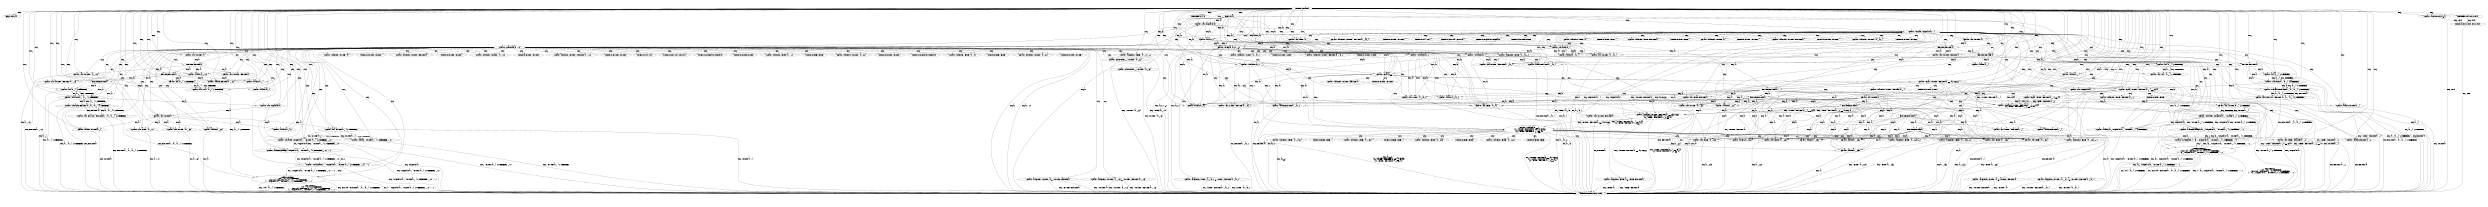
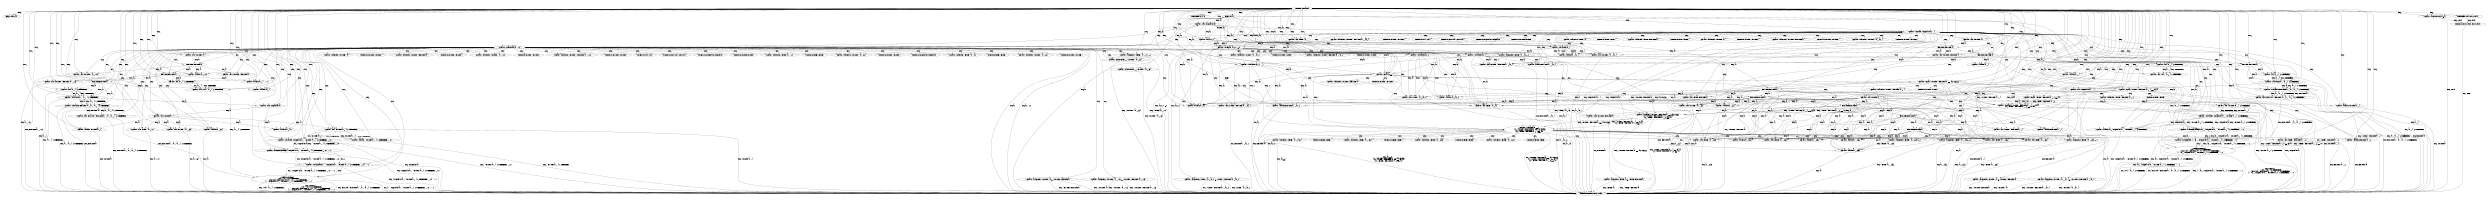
edge "(PARAM,int a2)" -> "(<operator>.and,a2 & 2)": label "DDG: a2" -> "DWORD: a2"
edge "(METHOD,IGDstartelt)" -> "(<operator>.cast,(_BYTE *)(a1 + 2436))": label "DDG: 101" -> "DDG: "
edge "(<operator>.notEquals,(a2 & 2) != 0)" -> "(<operator>.addition,HIDWORD(a1) + a2 - 2)": label "CDG: " -> "BYTE: "
node "(<operator>.addition,HIDWORD(a1) + 123)": removed
edge "(<operator>.assignment,*(_BYTE *)(a1 + 2692) = 0)" -> "(METHOD_RETURN,__int64 __cdecl)": now "(<operator>.assignment,*(_BYTE *)(a1 + 2692) = 0)" -> "(<operator>.addition,a1 + 2820)"
edge "(<operator>.cast,(_BYTE *)(a1 + 2820))" -> "(METHOD_RETURN,__int64 __cdecl)": removed, label "DDG: a1 + 2820"
